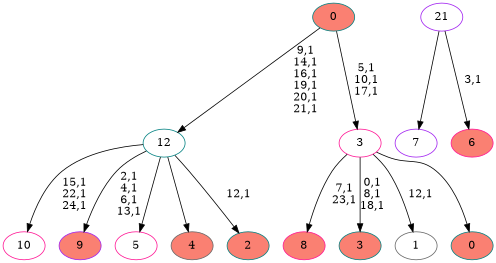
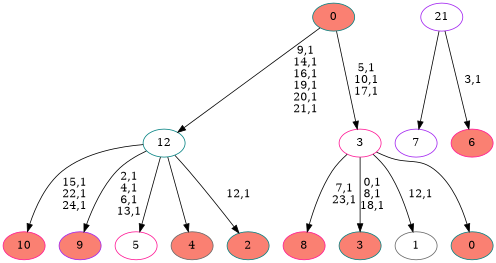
node "10": fillcolor white -> salmon
